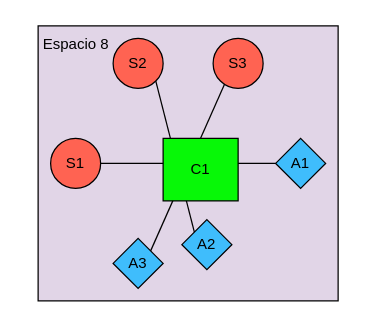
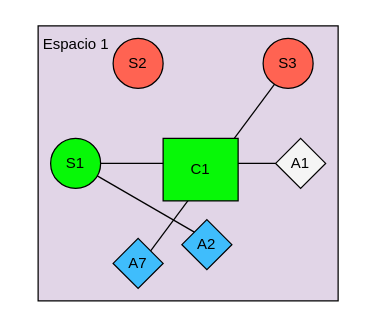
node "Espacio 8": label "Espacio 8" -> "Espacio 1"
node "S3": moved (238, 63) -> (288, 63)
edge "S2" -- "A2": now "S1" -- "A2"
node "S1": fillcolor #ff6352 -> #07f807
node "A1": fillcolor #3fbdfc -> #f5f5f5
node "A3": label "A3" -> "A7"
